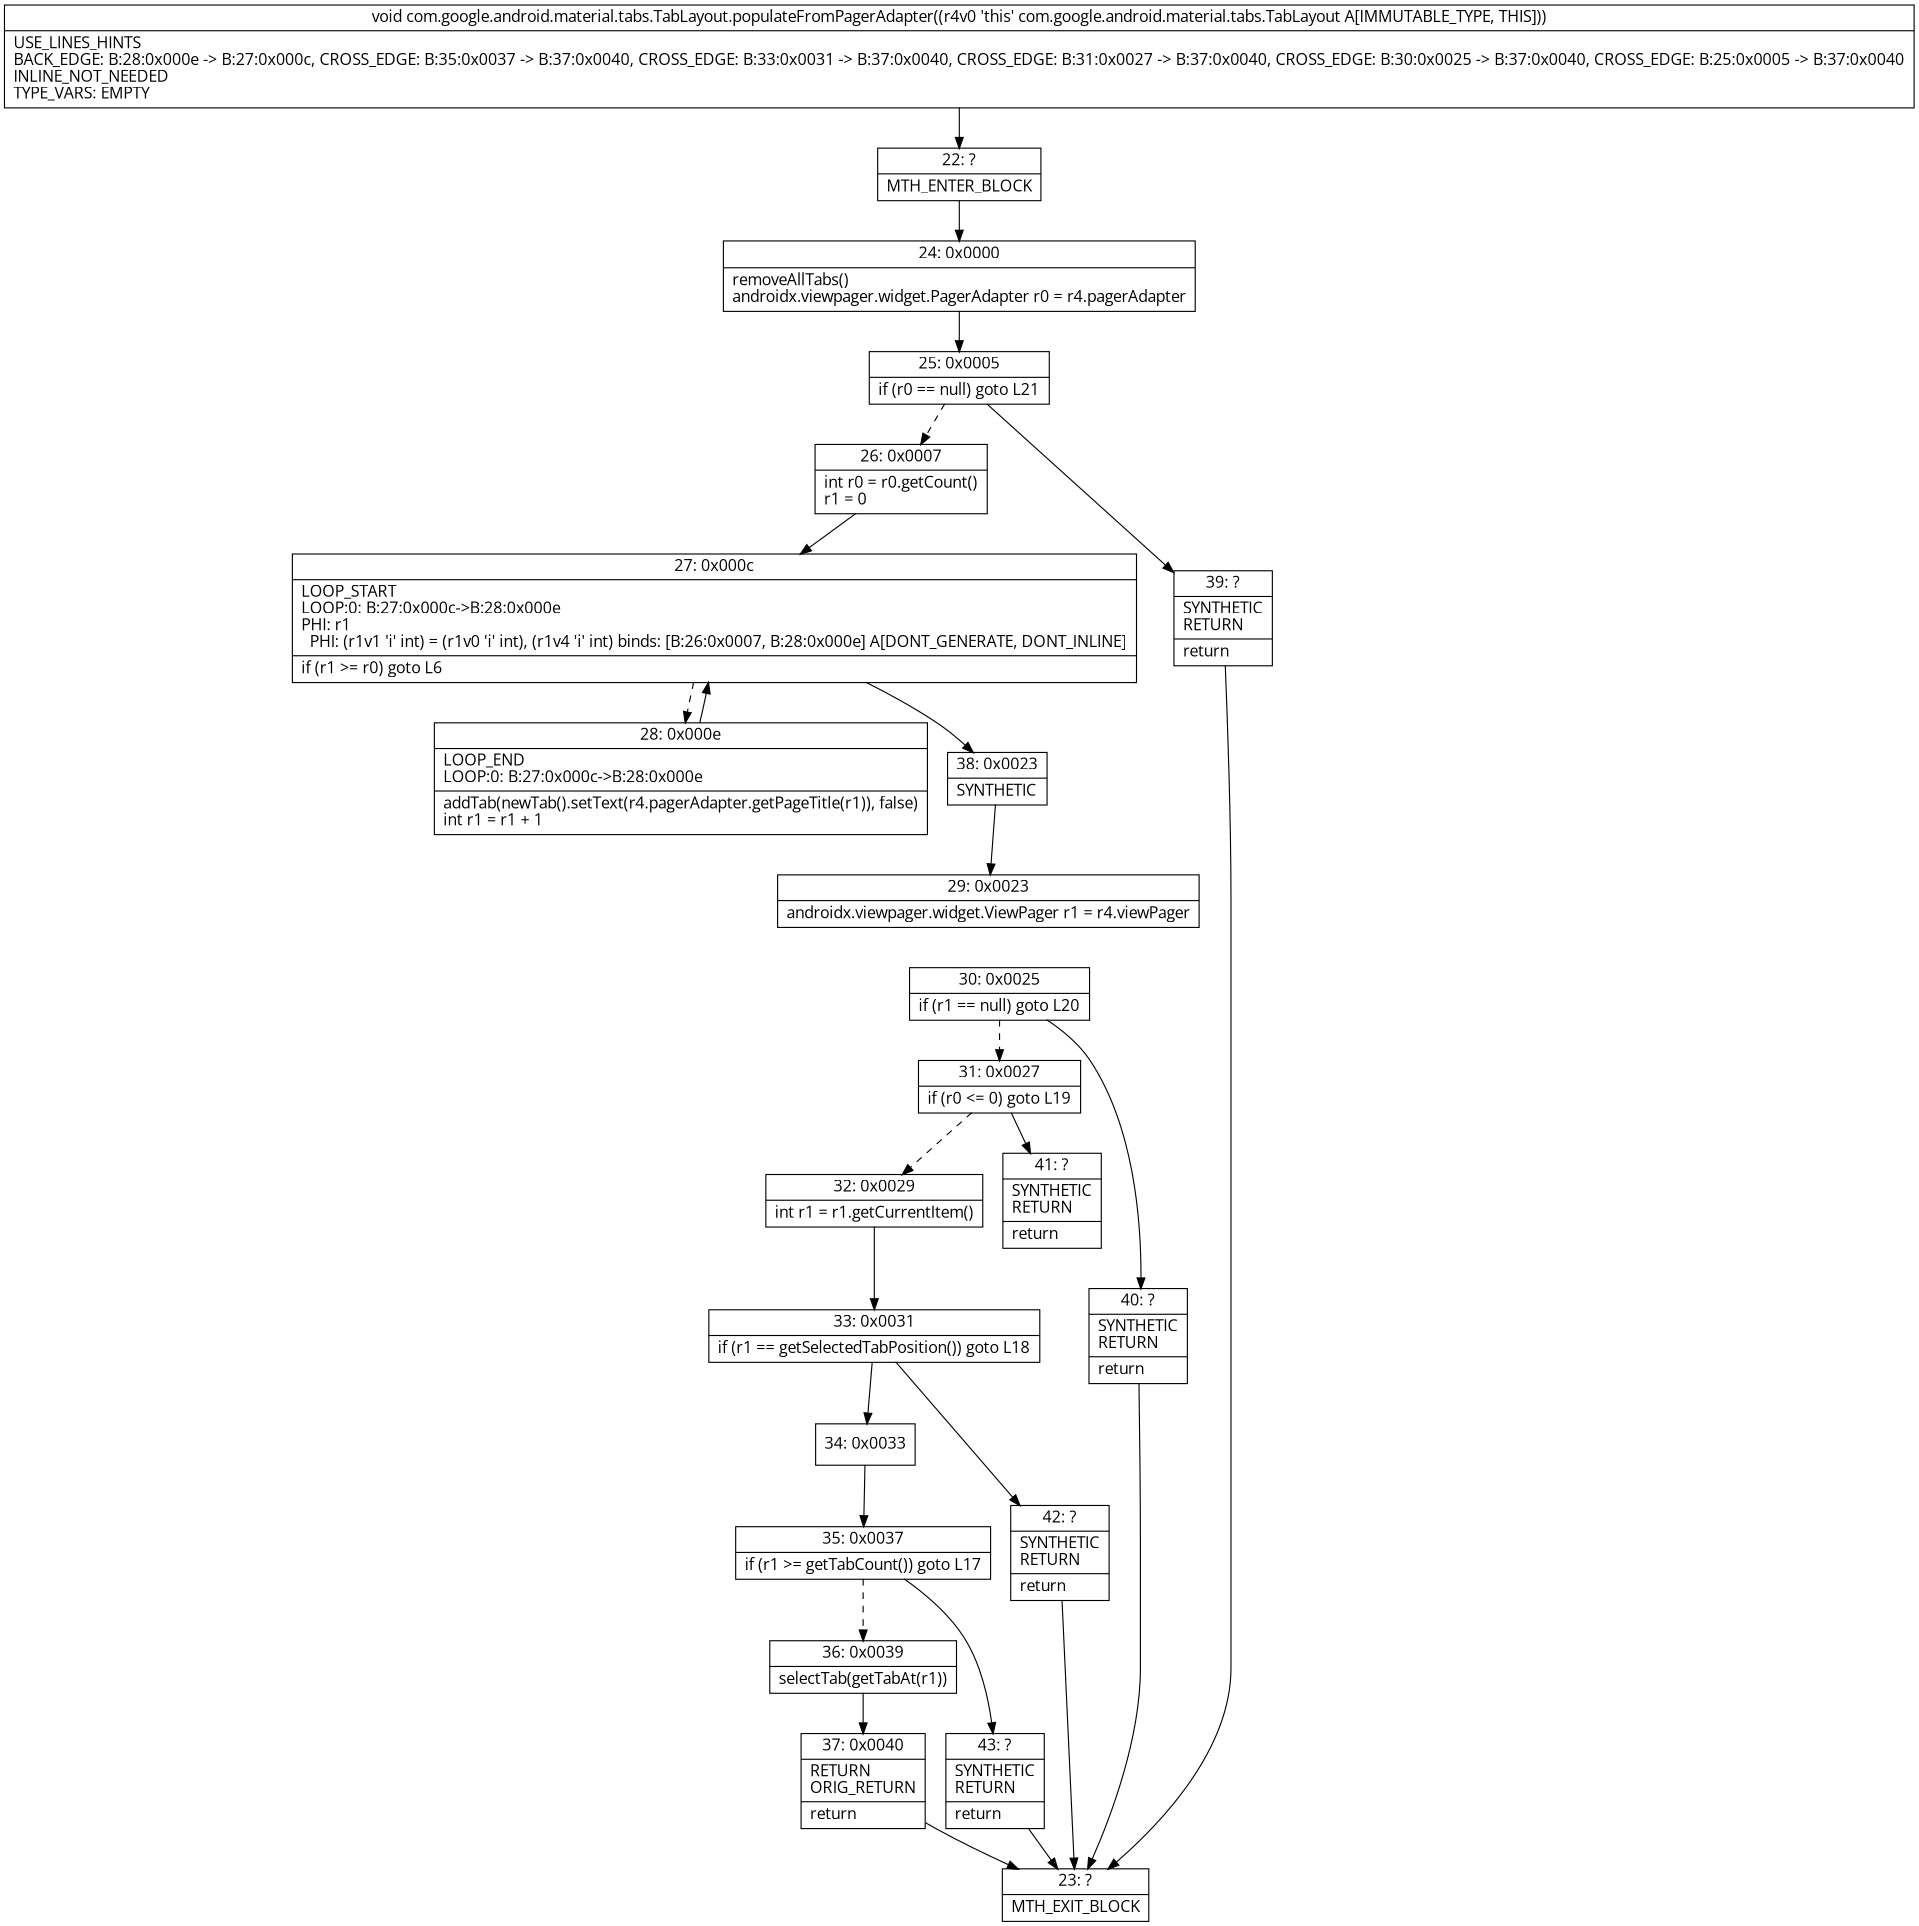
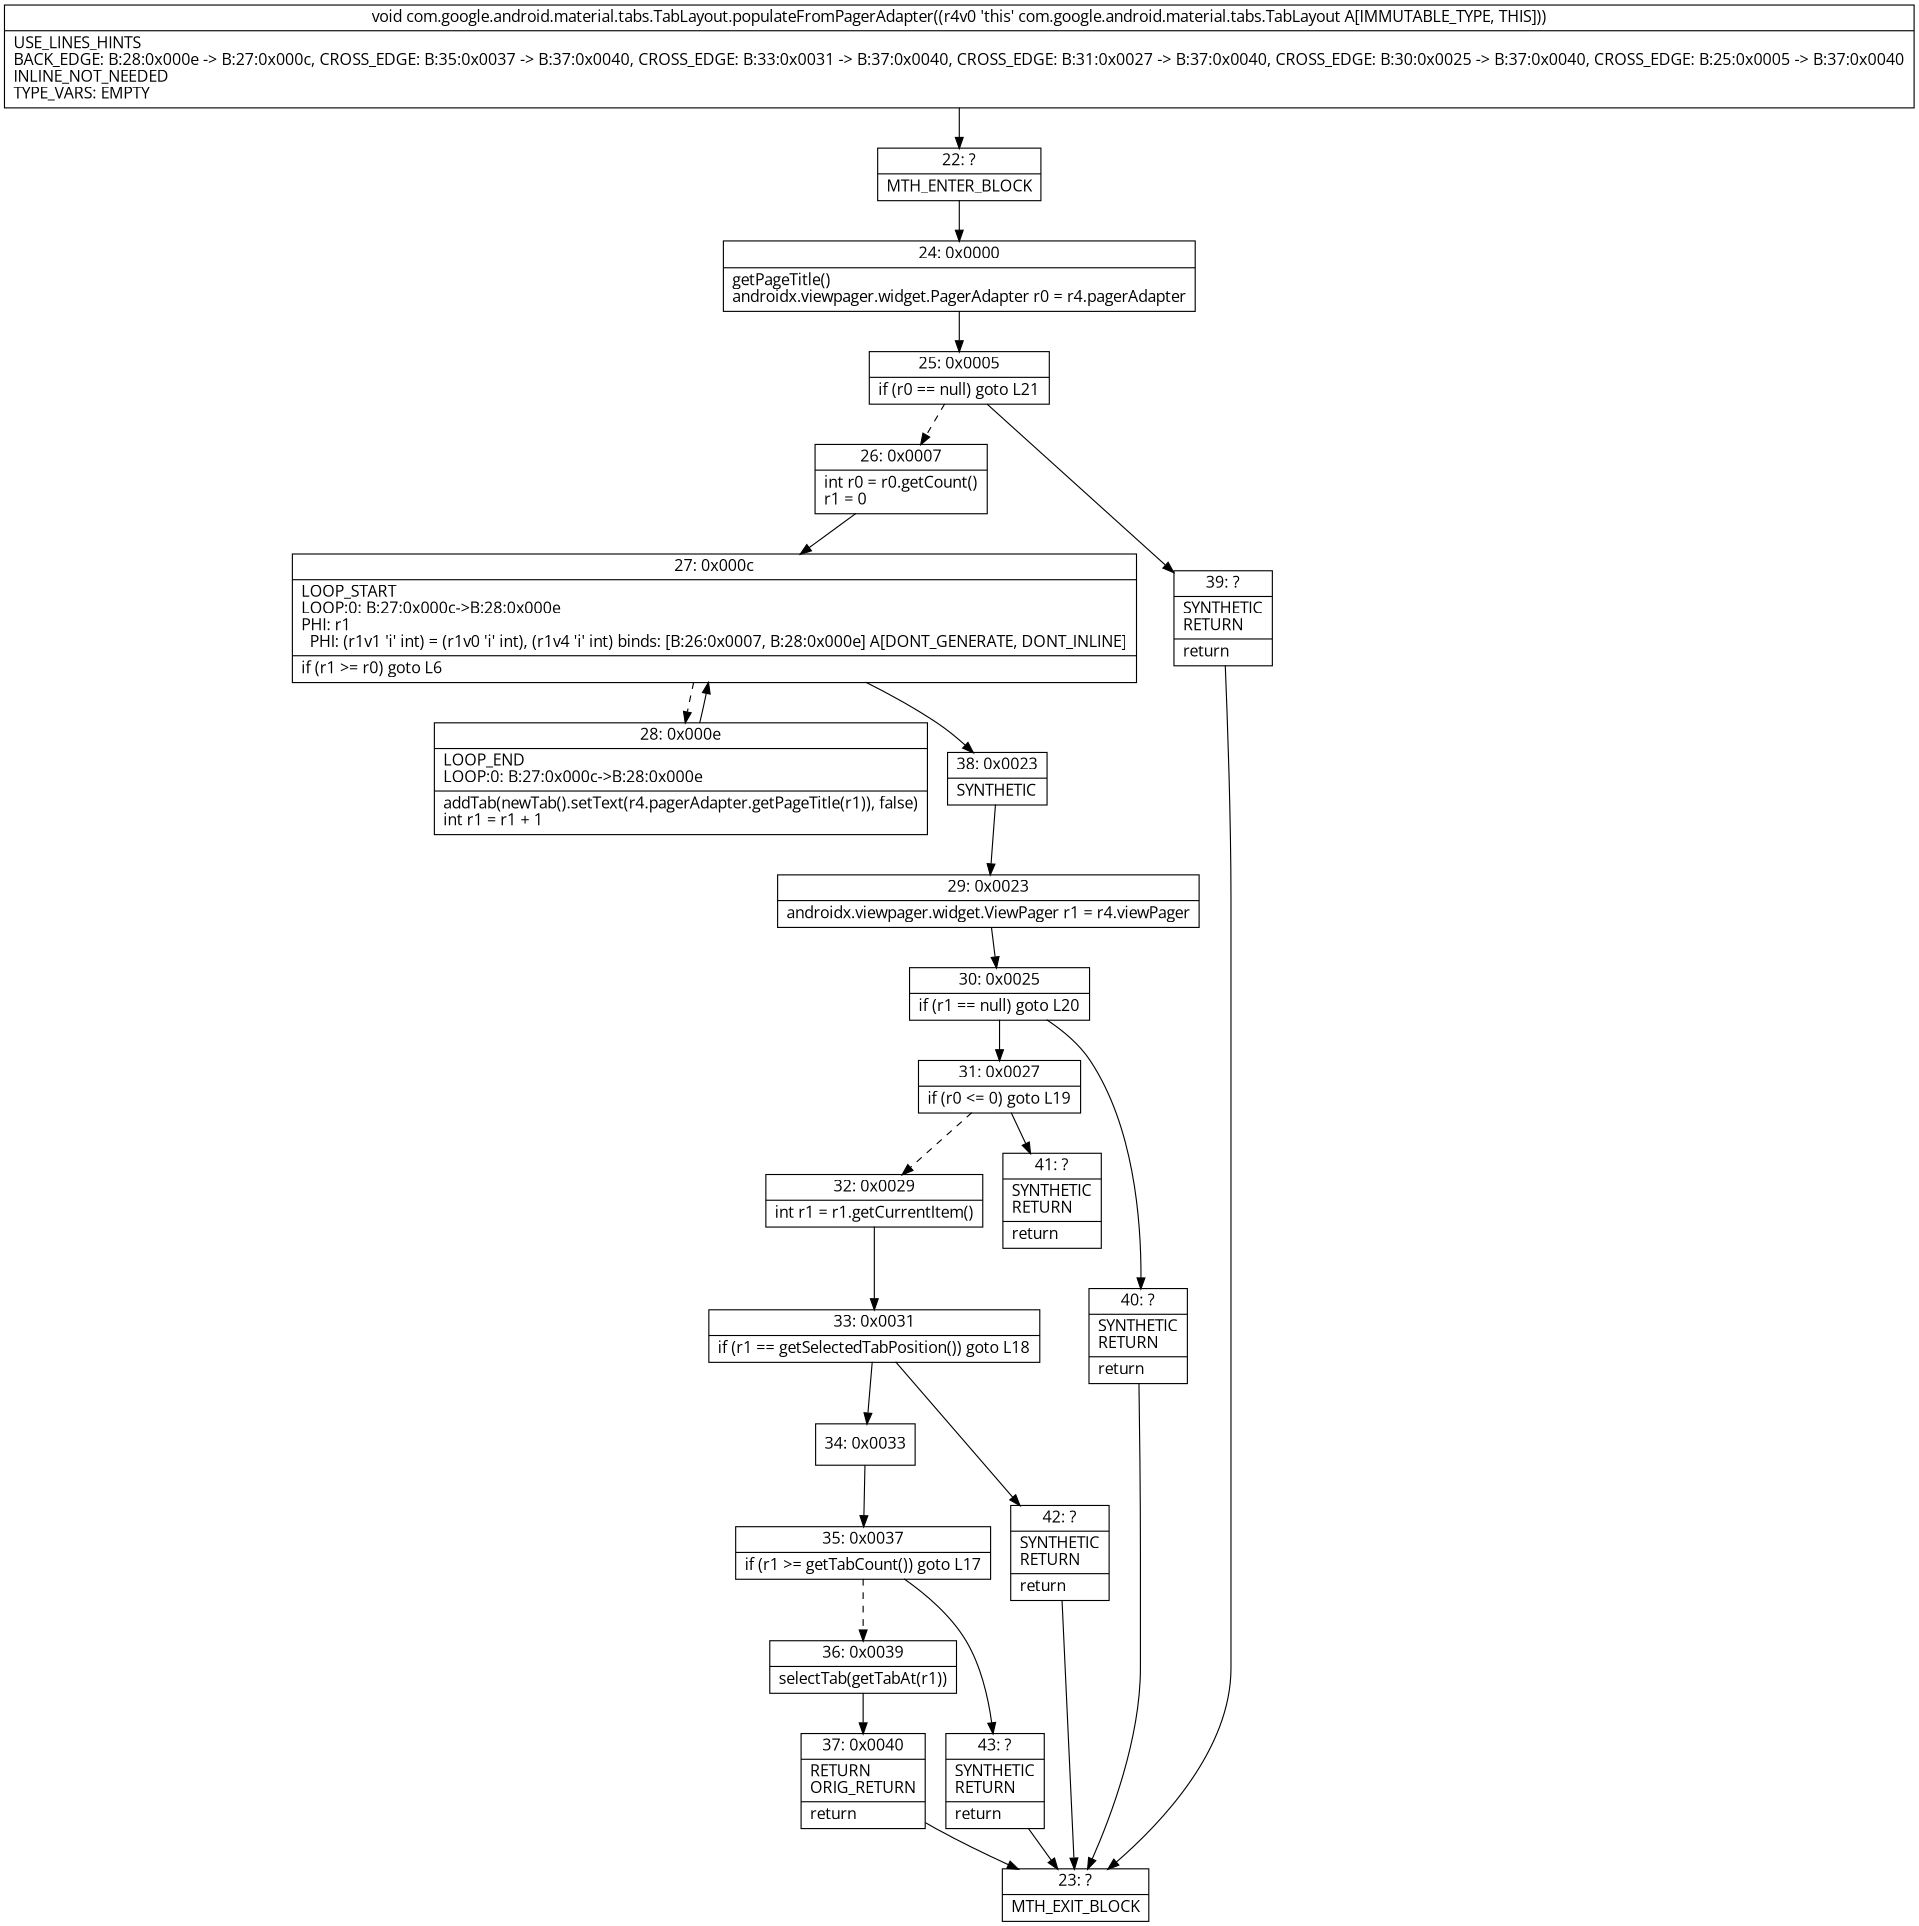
node "24: 0x0000": text "removeAllTabs()" -> "getPageTitle()"
edge "29: 0x0023" -> "30: 0x0025": added
edge "30: 0x0025" -> "31: 0x0027": style dashed -> solid
